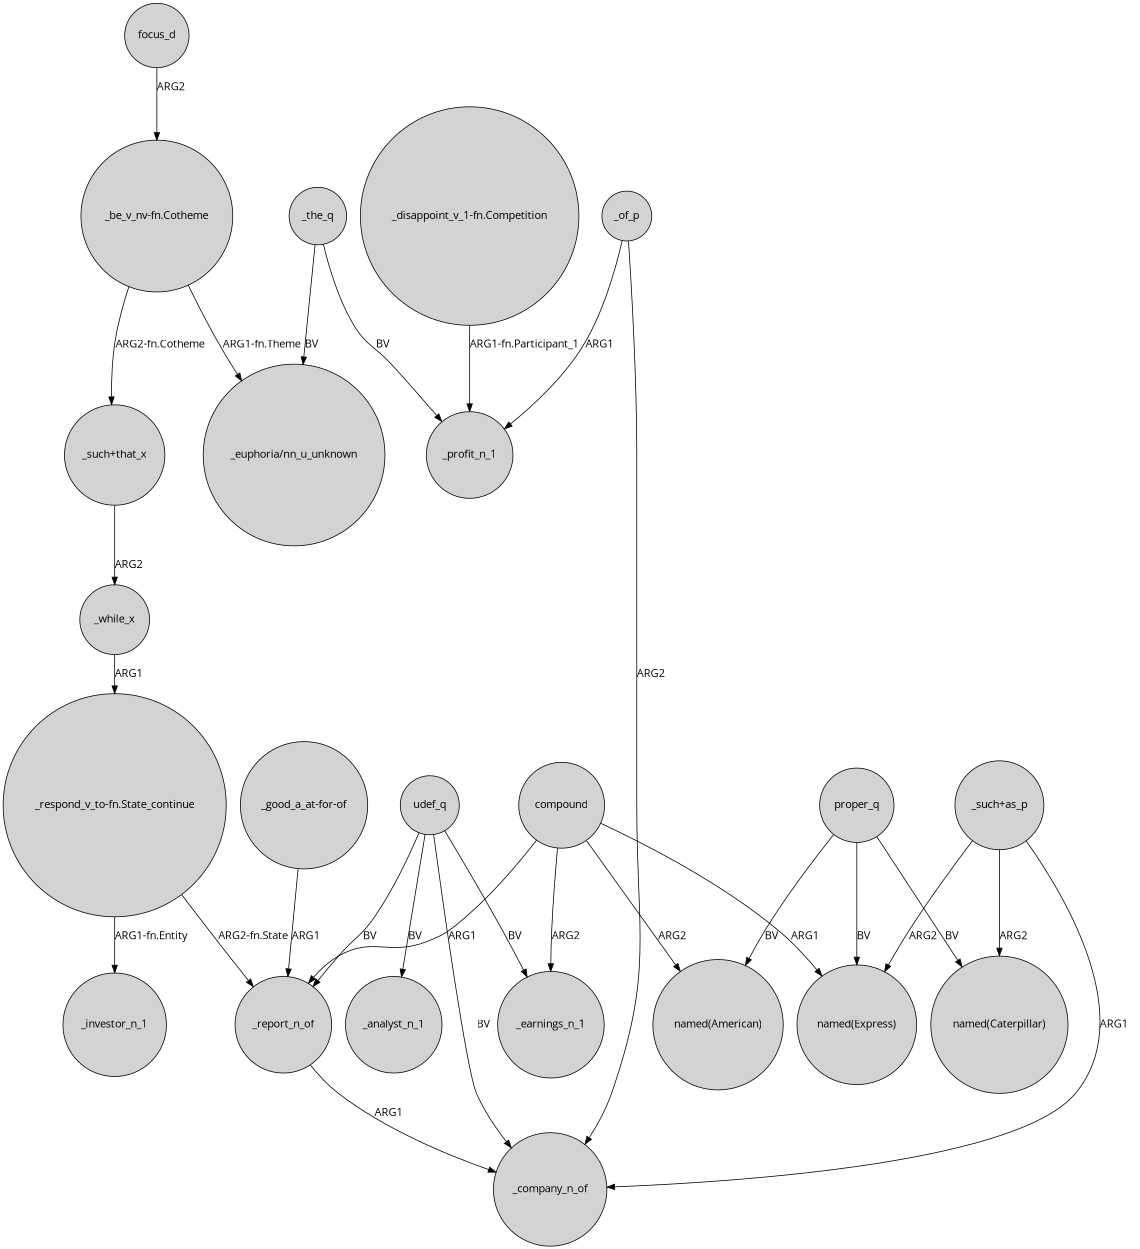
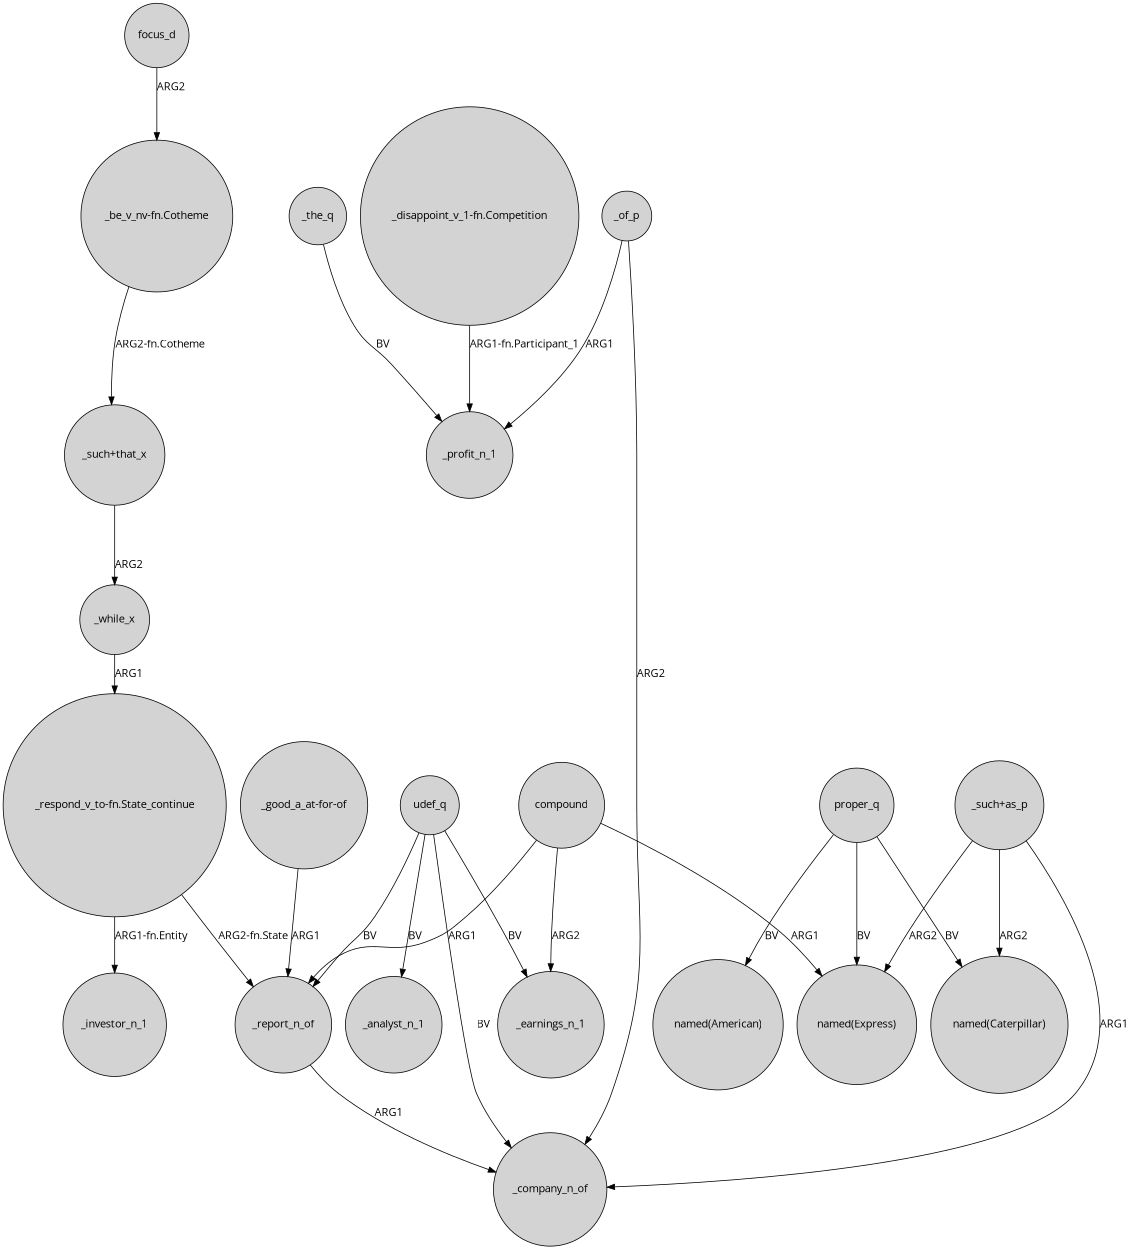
node "_euphoria/nn_u_unknown": removed
edge "compound" -> "named(American)": removed, label "ARG2"
